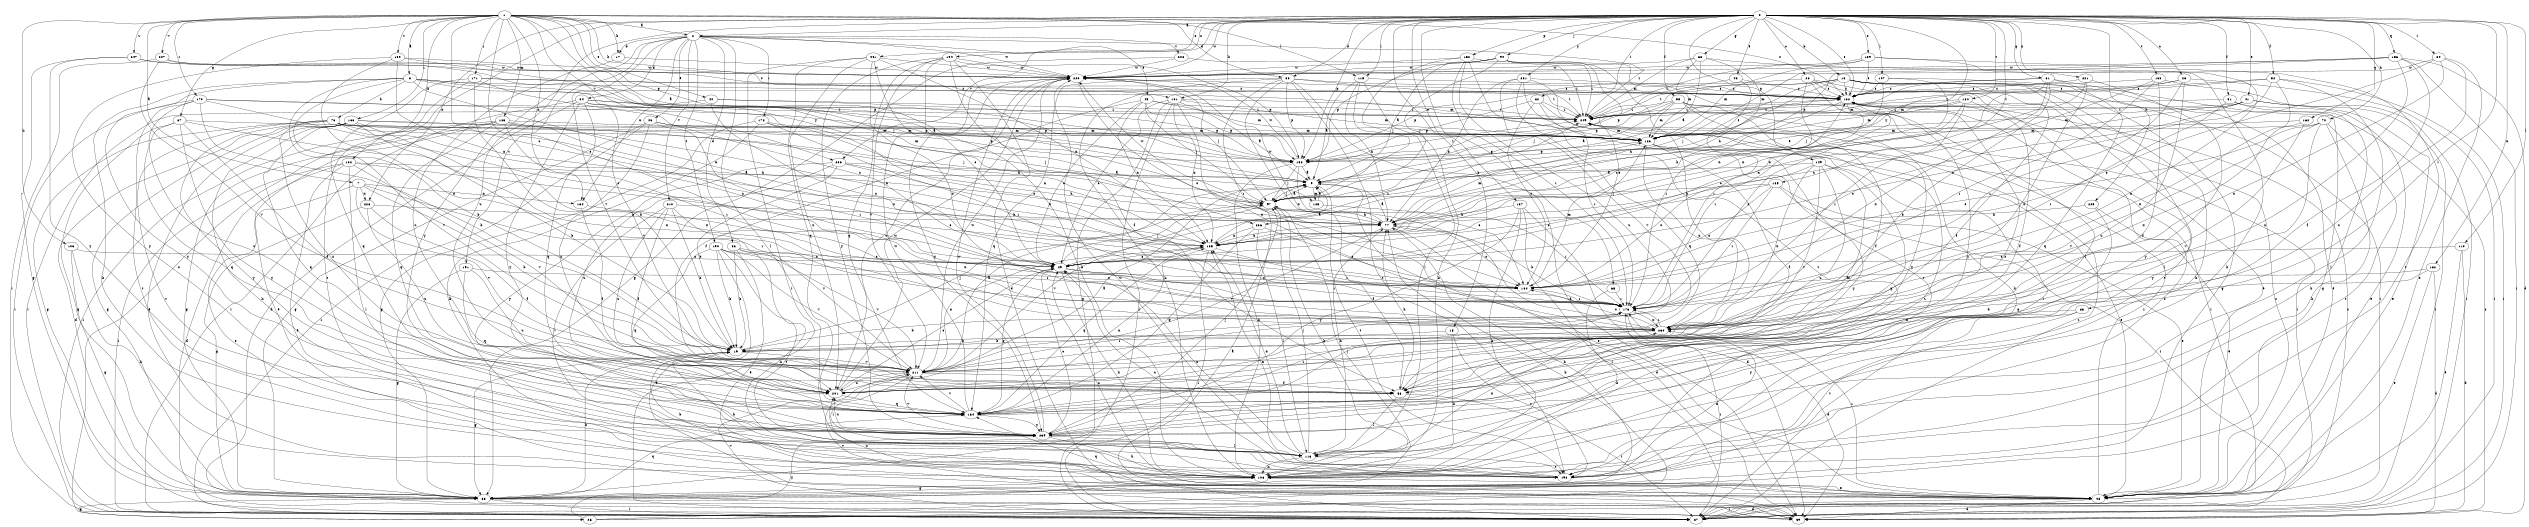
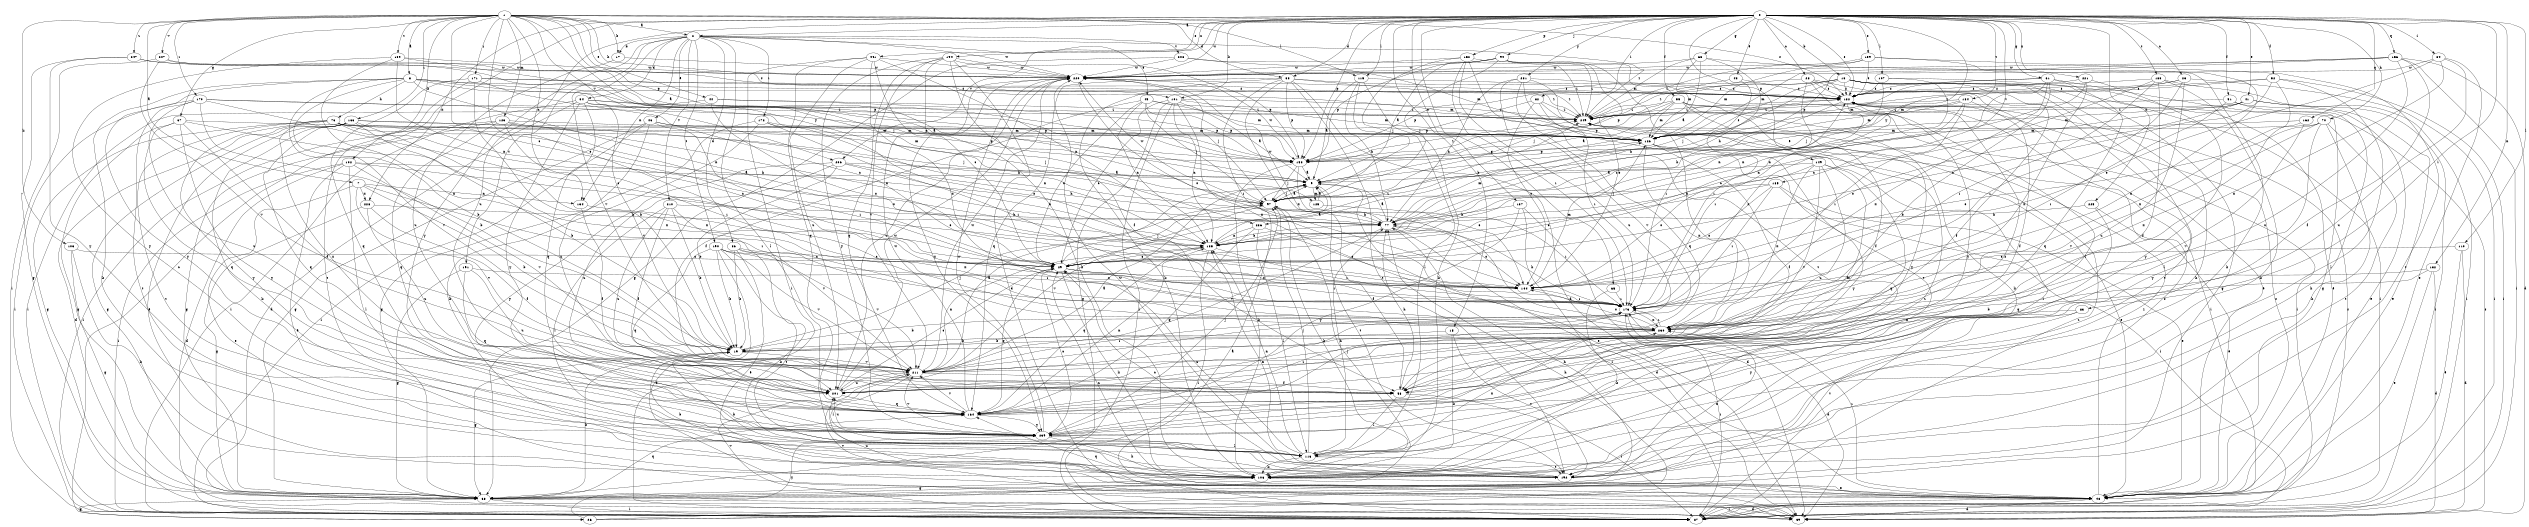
edge "249" -> "126": now "208" -> "126"
edge "137" -> "106": now "183" -> "106"
edge "123" -> "48": removed, label "e"
